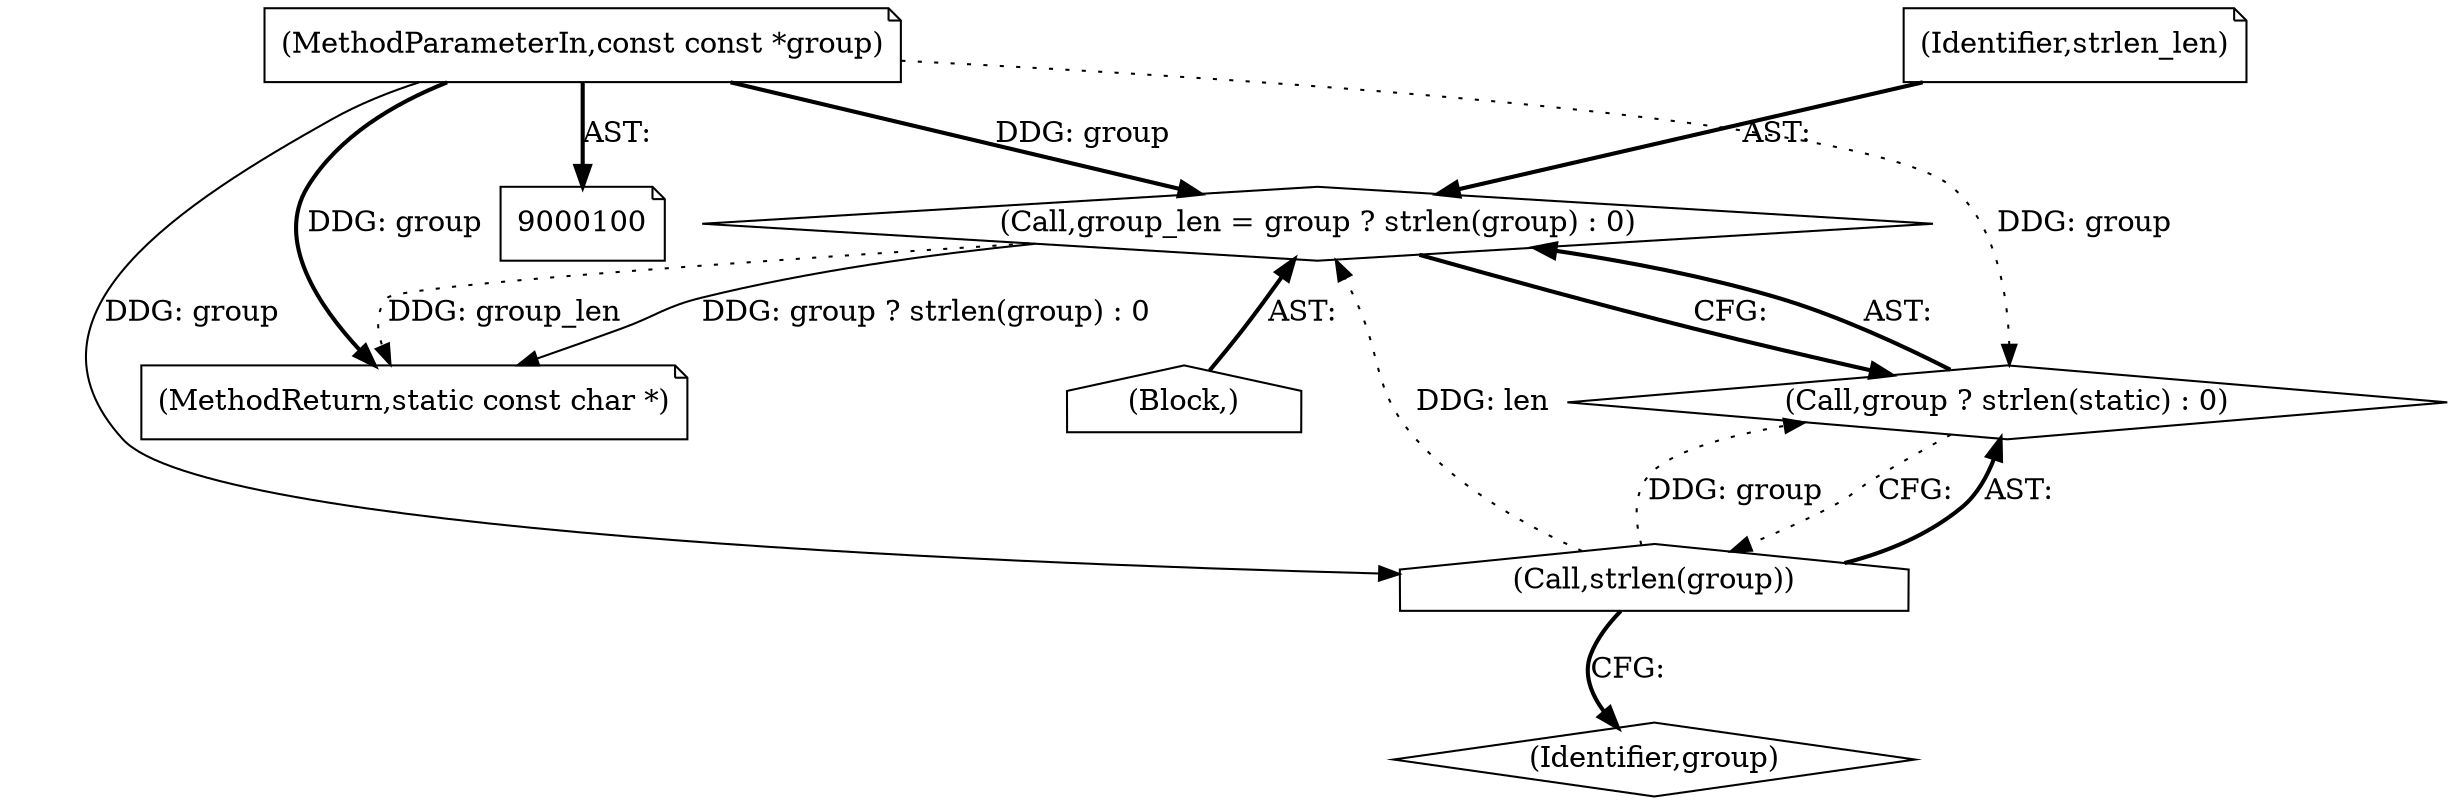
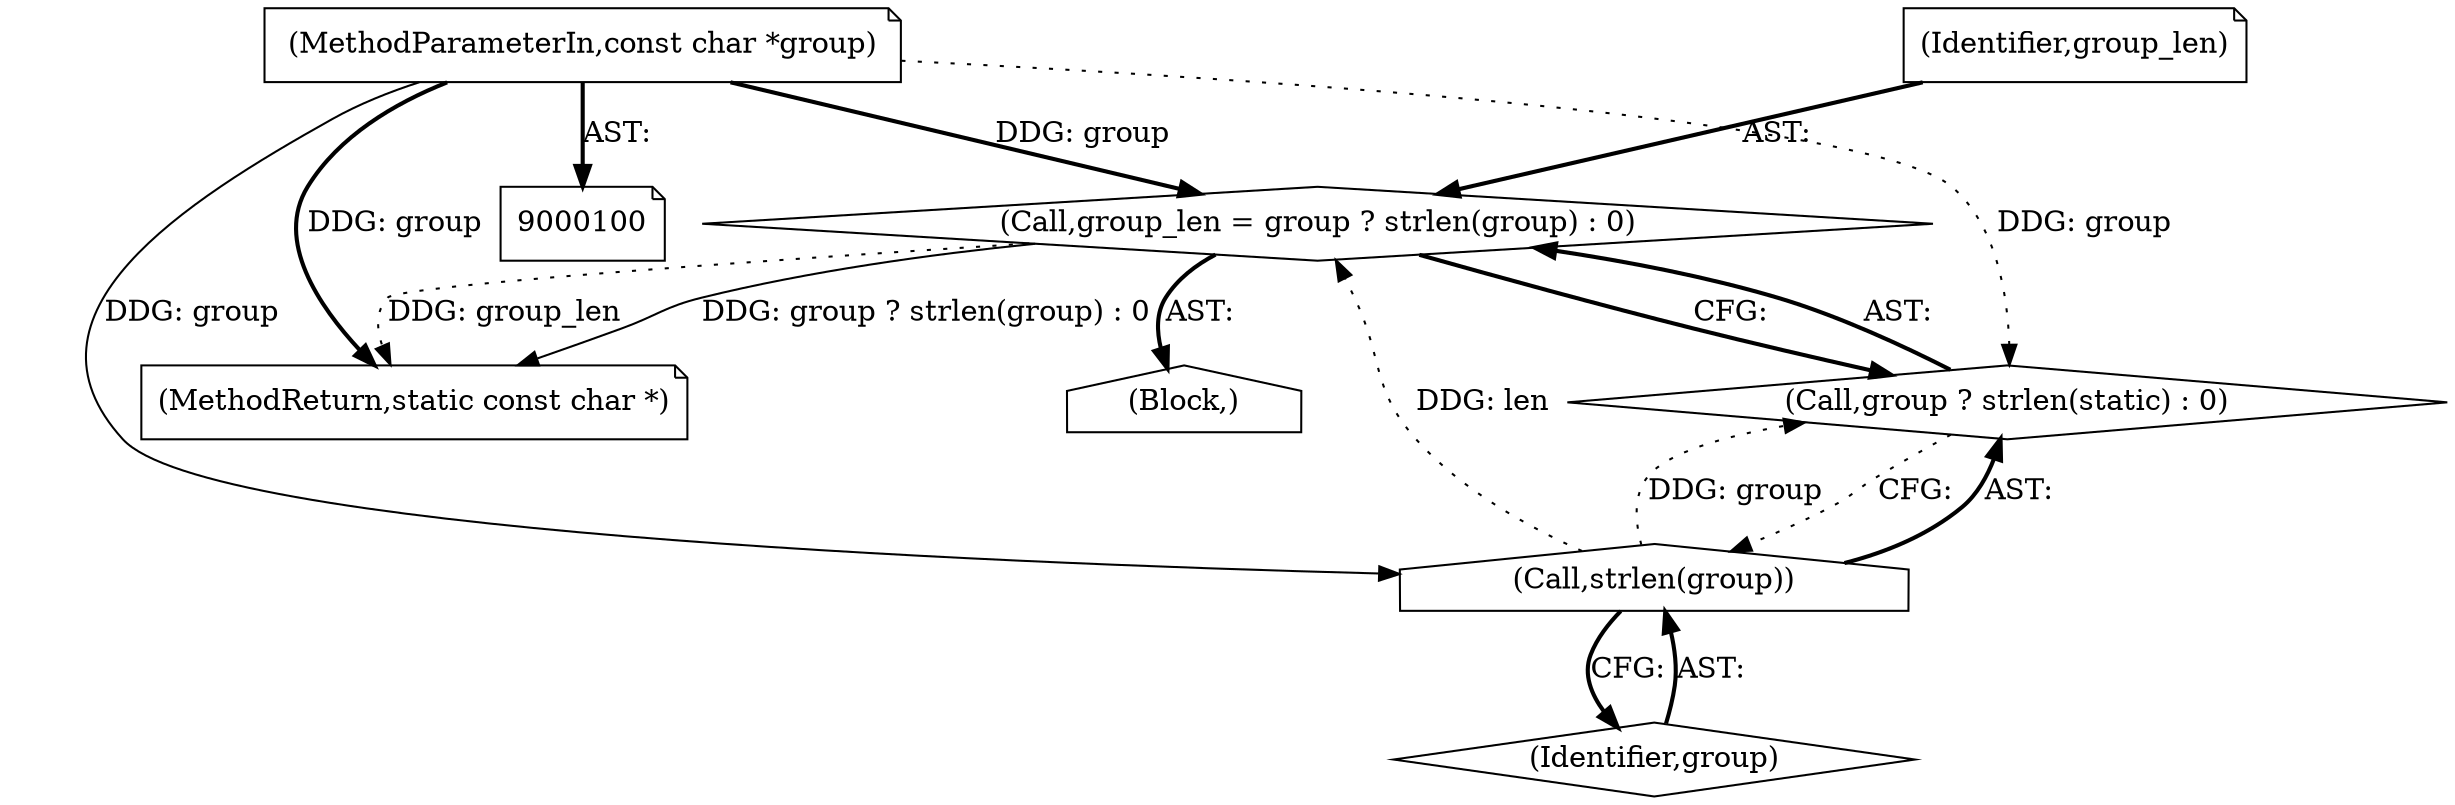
node "(MethodParameterIn,const const *group)": label "(MethodParameterIn,const const *group)" -> "(MethodParameterIn,const char *group)"
node "(Identifier,strlen_len)": label "(Identifier,strlen_len)" -> "(Identifier,group_len)"
edge "(Block,)" -> "(Call,group_len = group ? strlen(group) : 0)": reversed
edge "(Identifier,group)" -> "(Call,strlen(group))": added, label "AST:"
